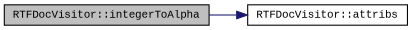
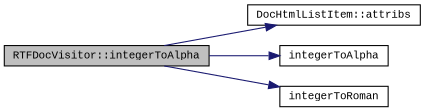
node "RTFDocVisitor::attribs": label "RTFDocVisitor::attribs" -> "DocHtmlListItem::attribs"
node "integerToAlpha": added
node "integerToRoman": added
